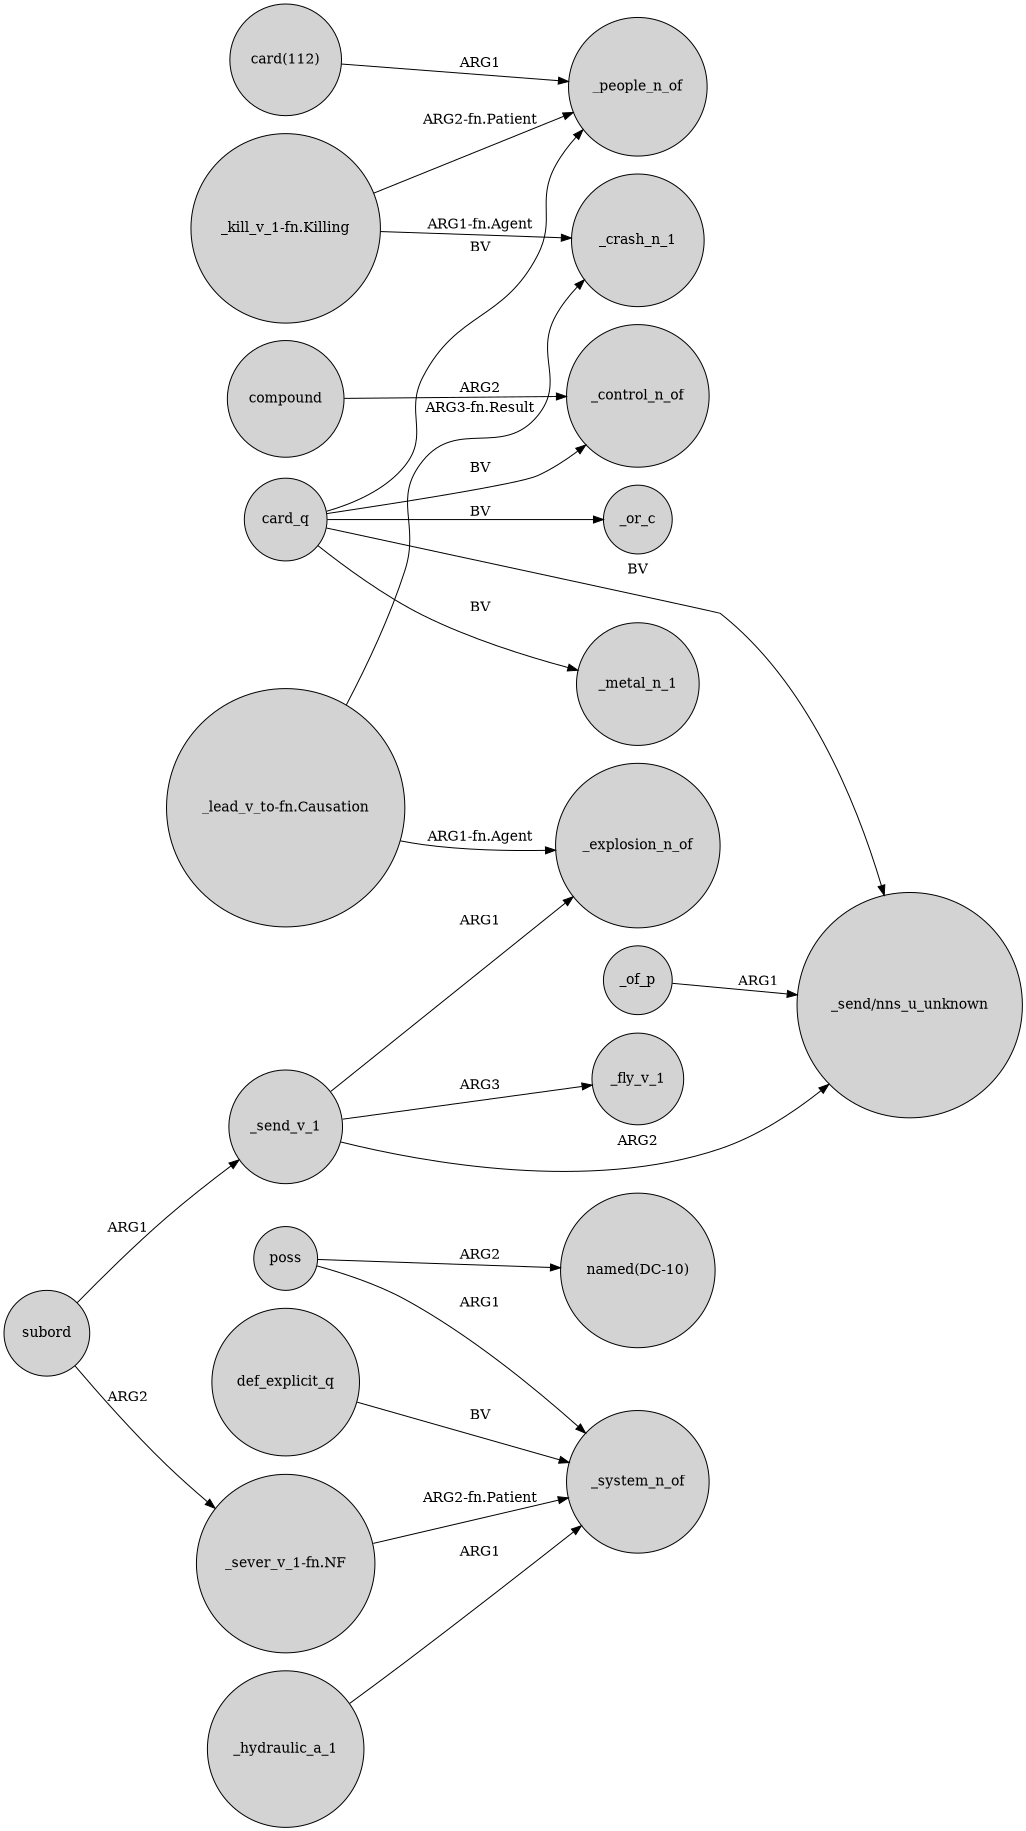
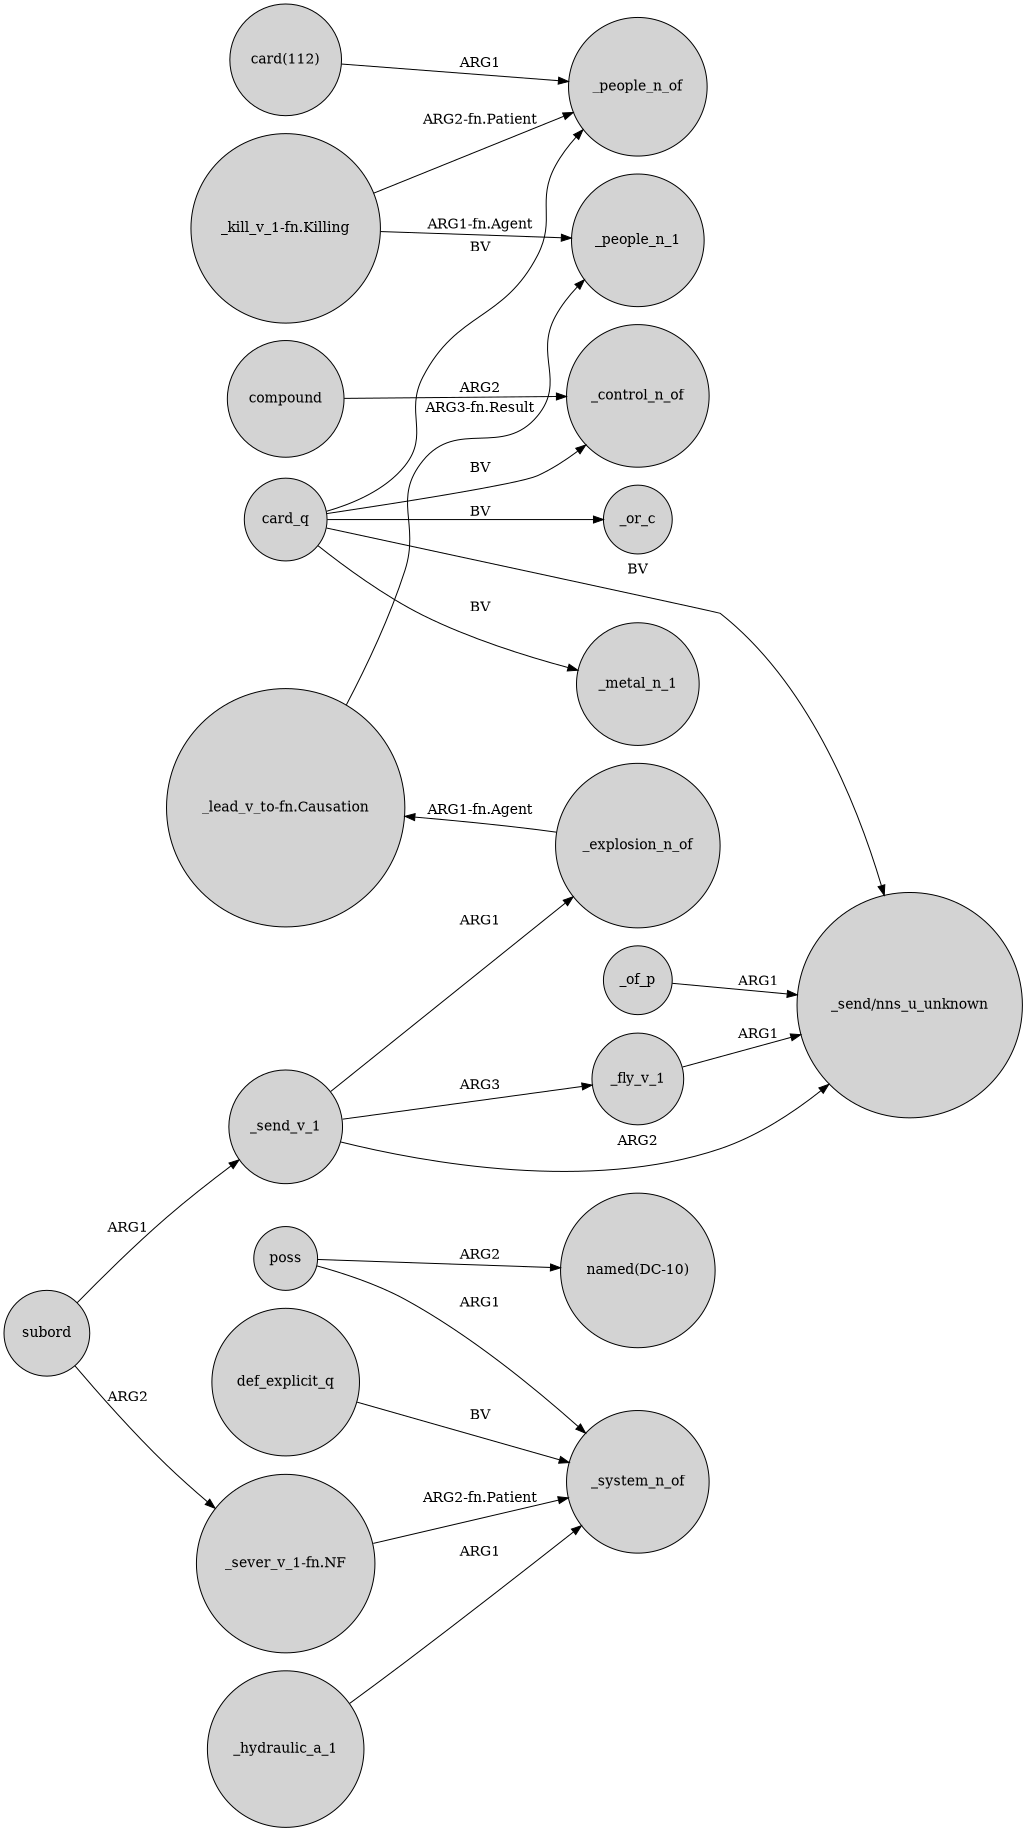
node "_crash_n_1": label "_crash_n_1" -> "_people_n_1"
edge "_lead_v_to-fn.Causation" -> "_explosion_n_of": reversed
edge "_fly_v_1" -> "_send/nns_u_unknown": added, label "ARG1"
